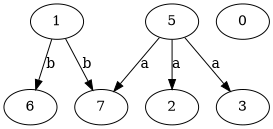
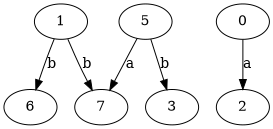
edge "5" -> "2": now "0" -> "2"
edge "5" -> "3": label "a" -> "b"
